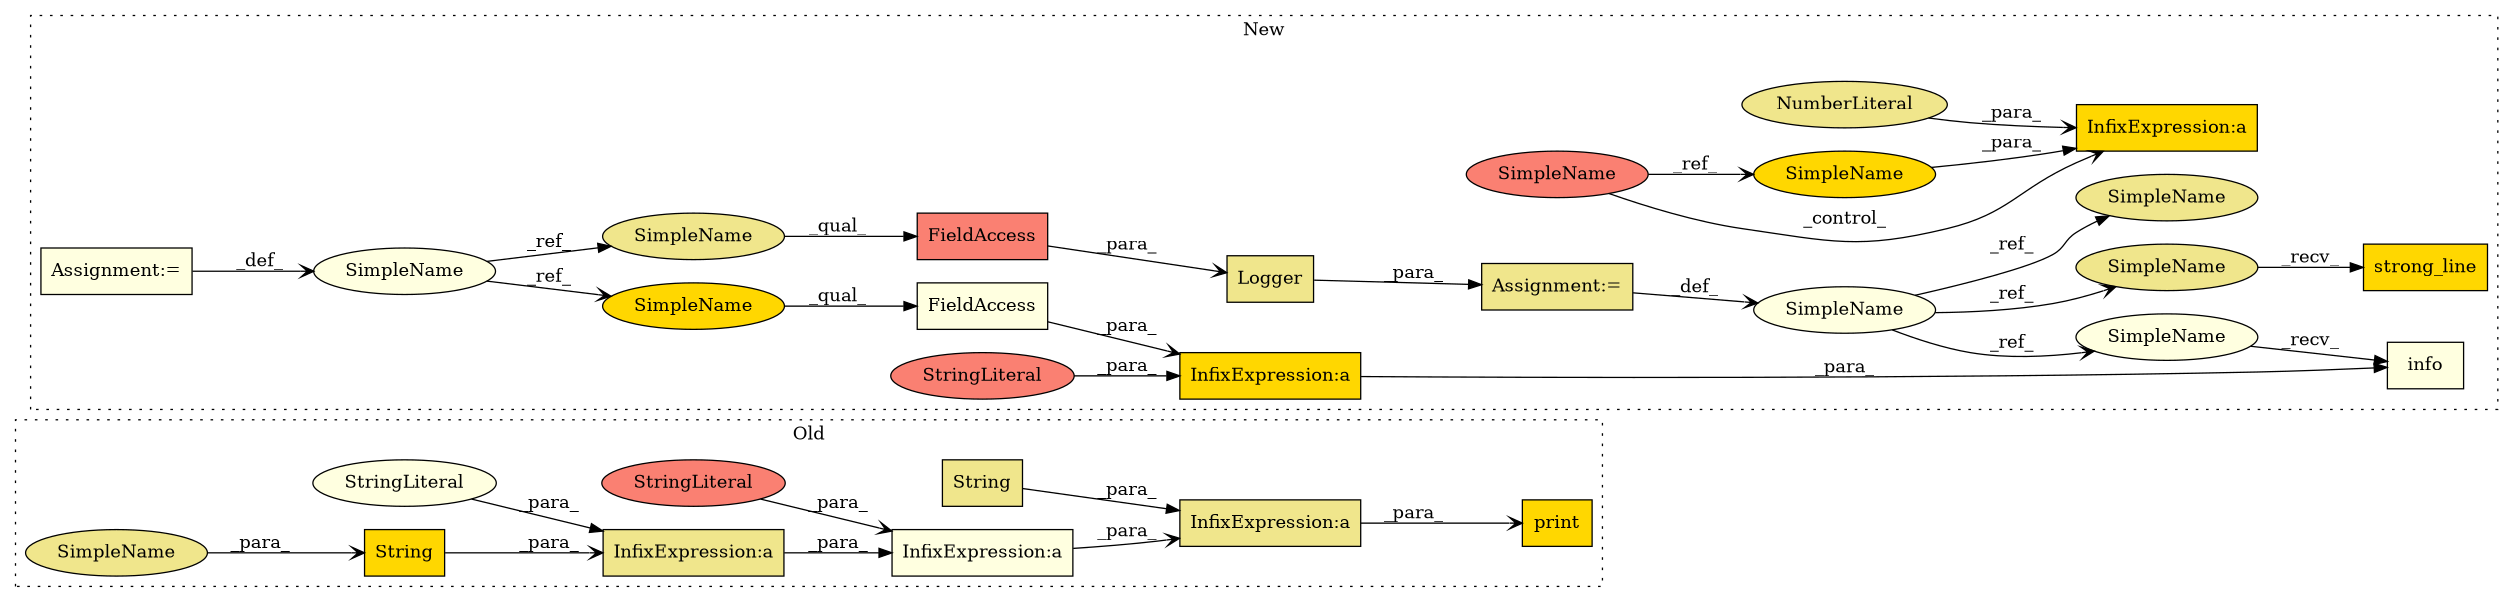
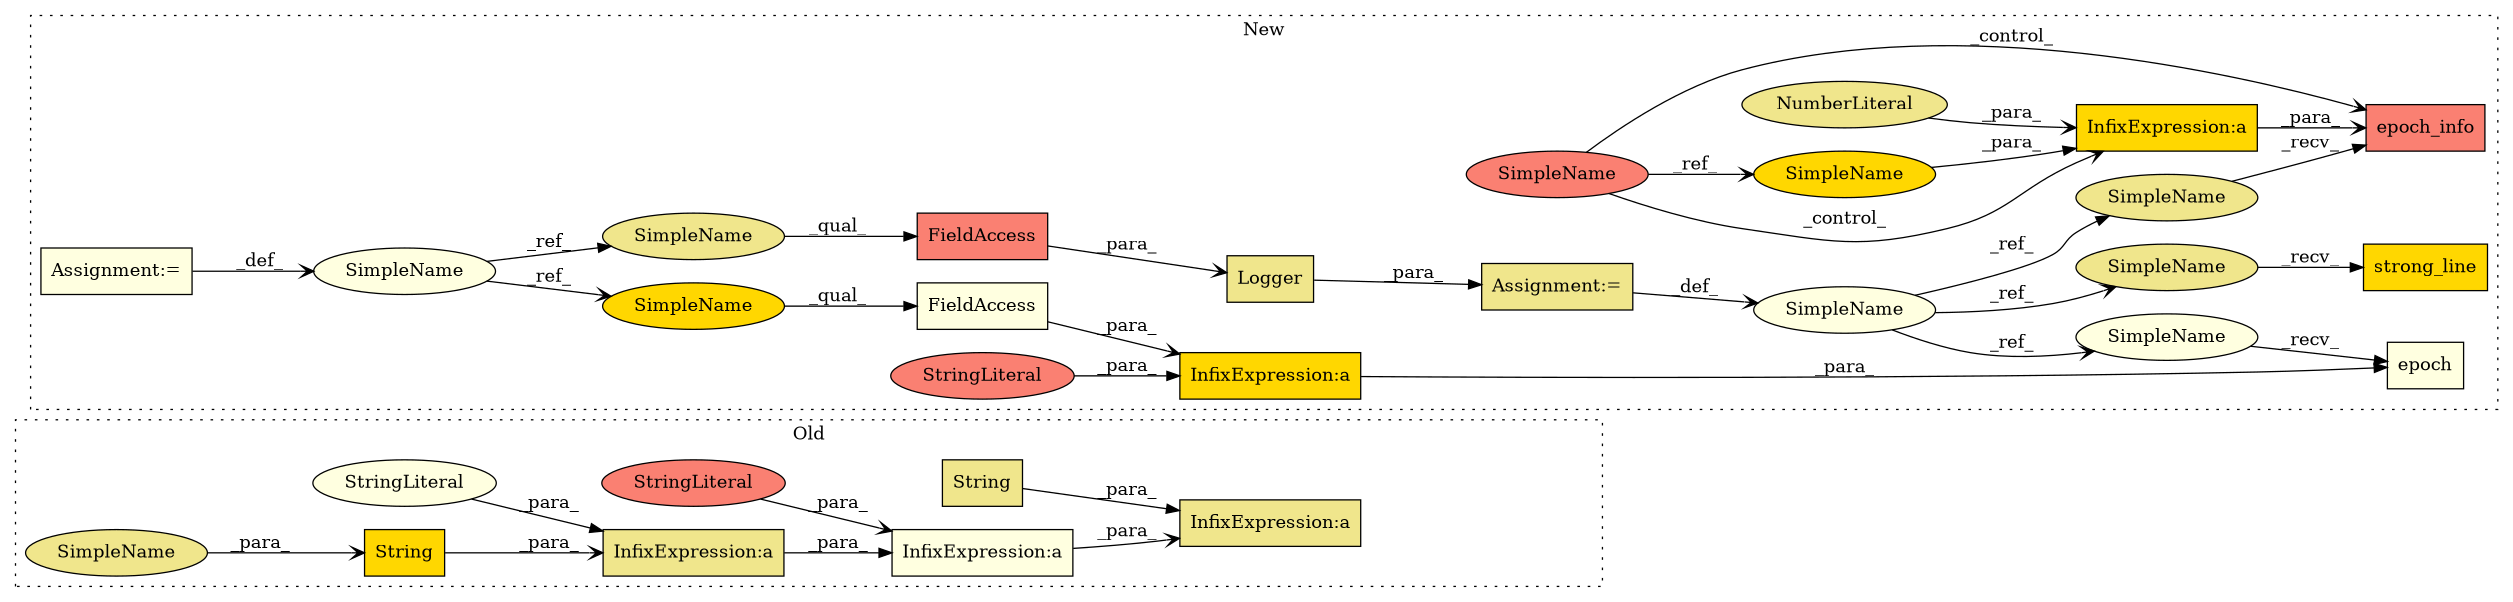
node "epoch_info": added
node "info": label "info" -> "epoch"
node "print": removed
